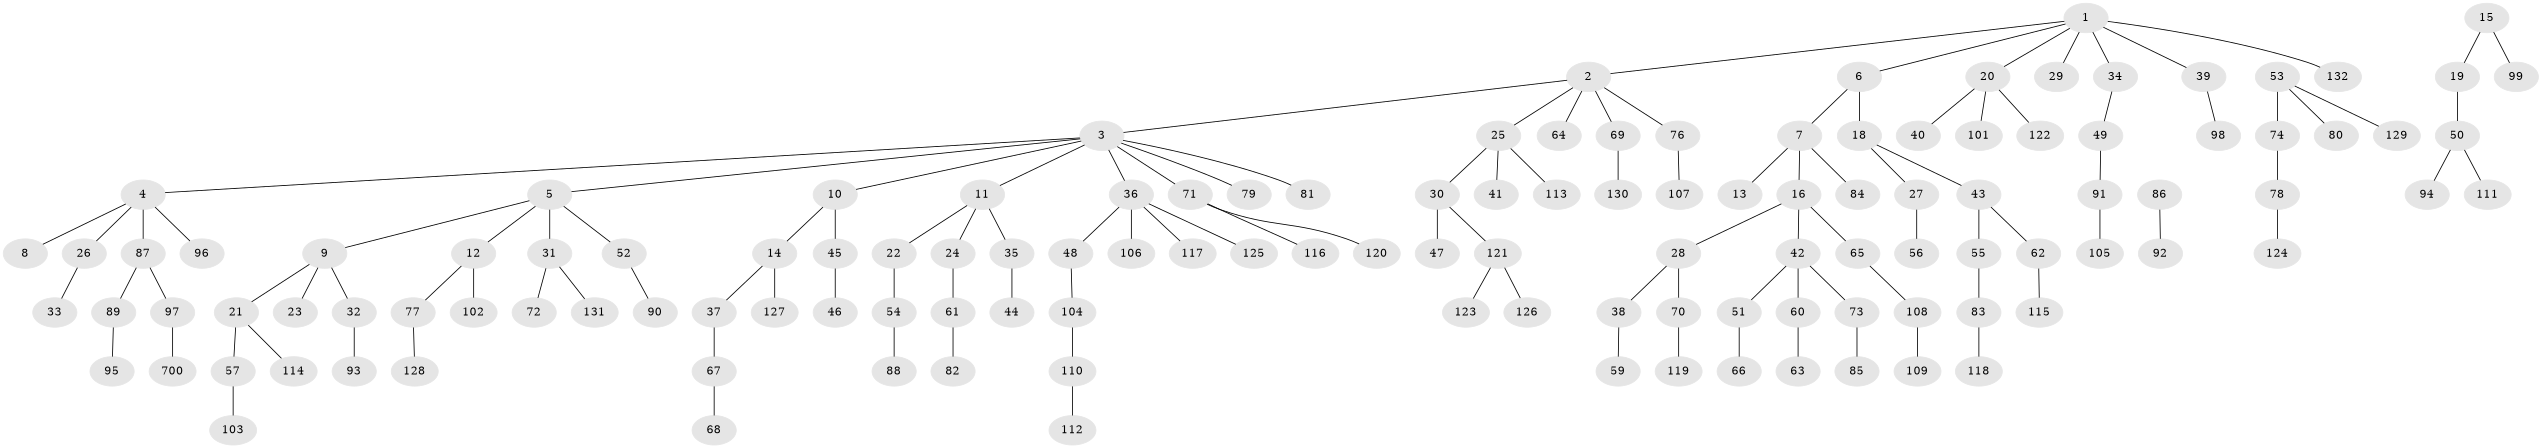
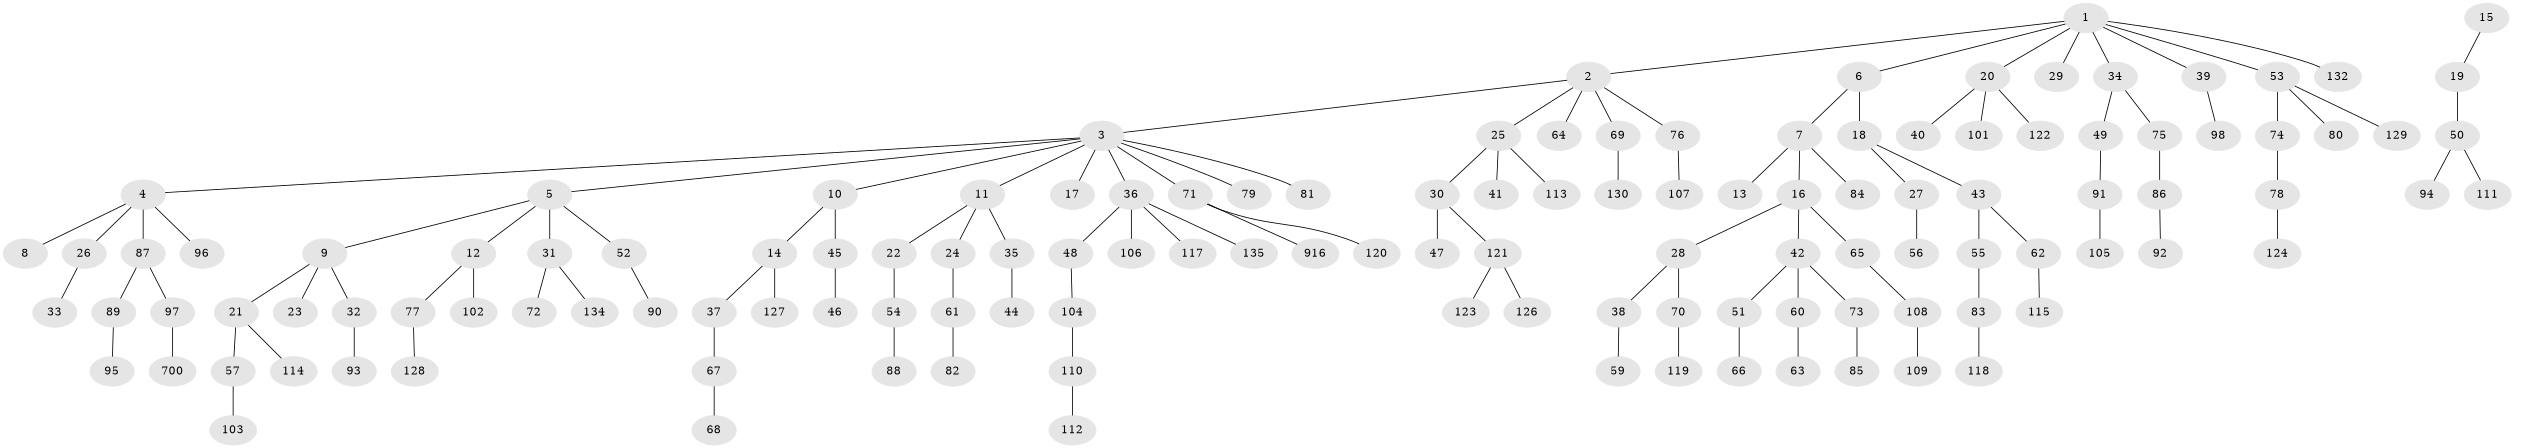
edge "1" -- "53": added
node "99": removed
node "75": added
node "17": added
node "125": label "125" -> "135"
node "116": label "116" -> "916"
node "131": label "131" -> "134"
